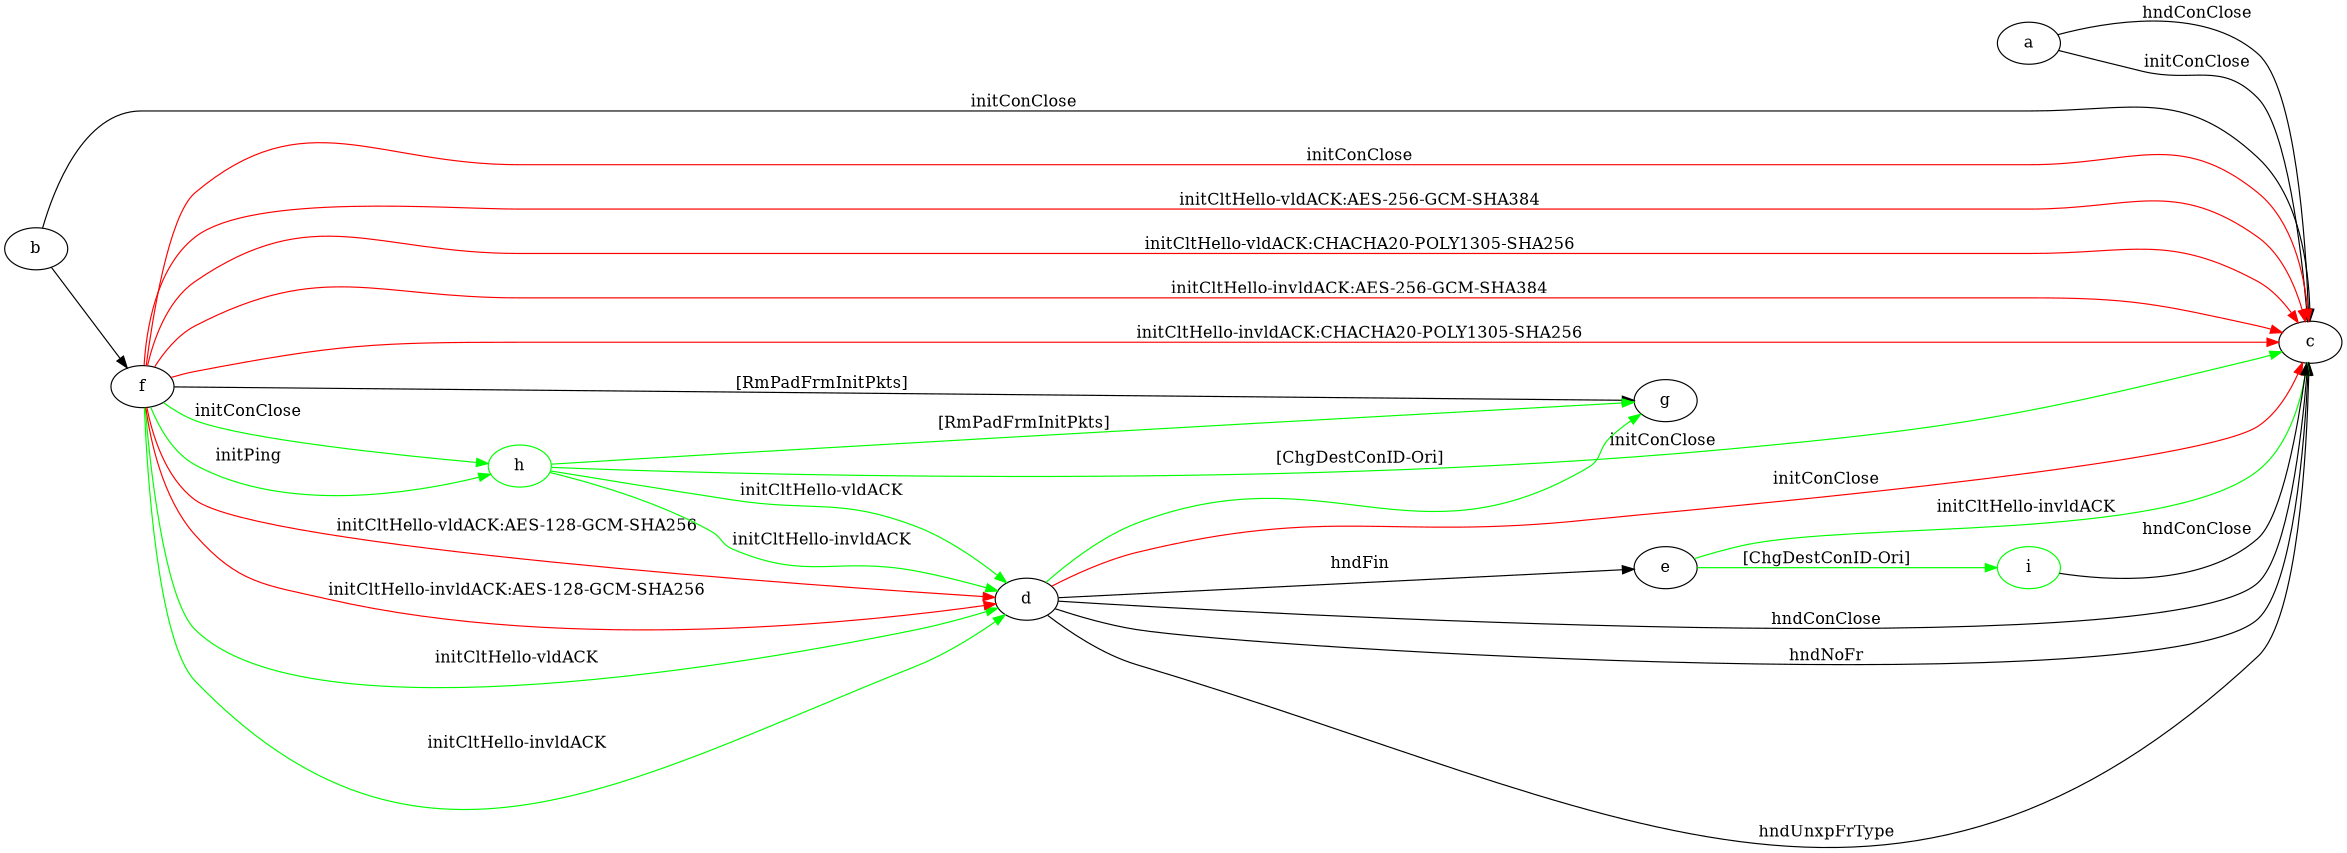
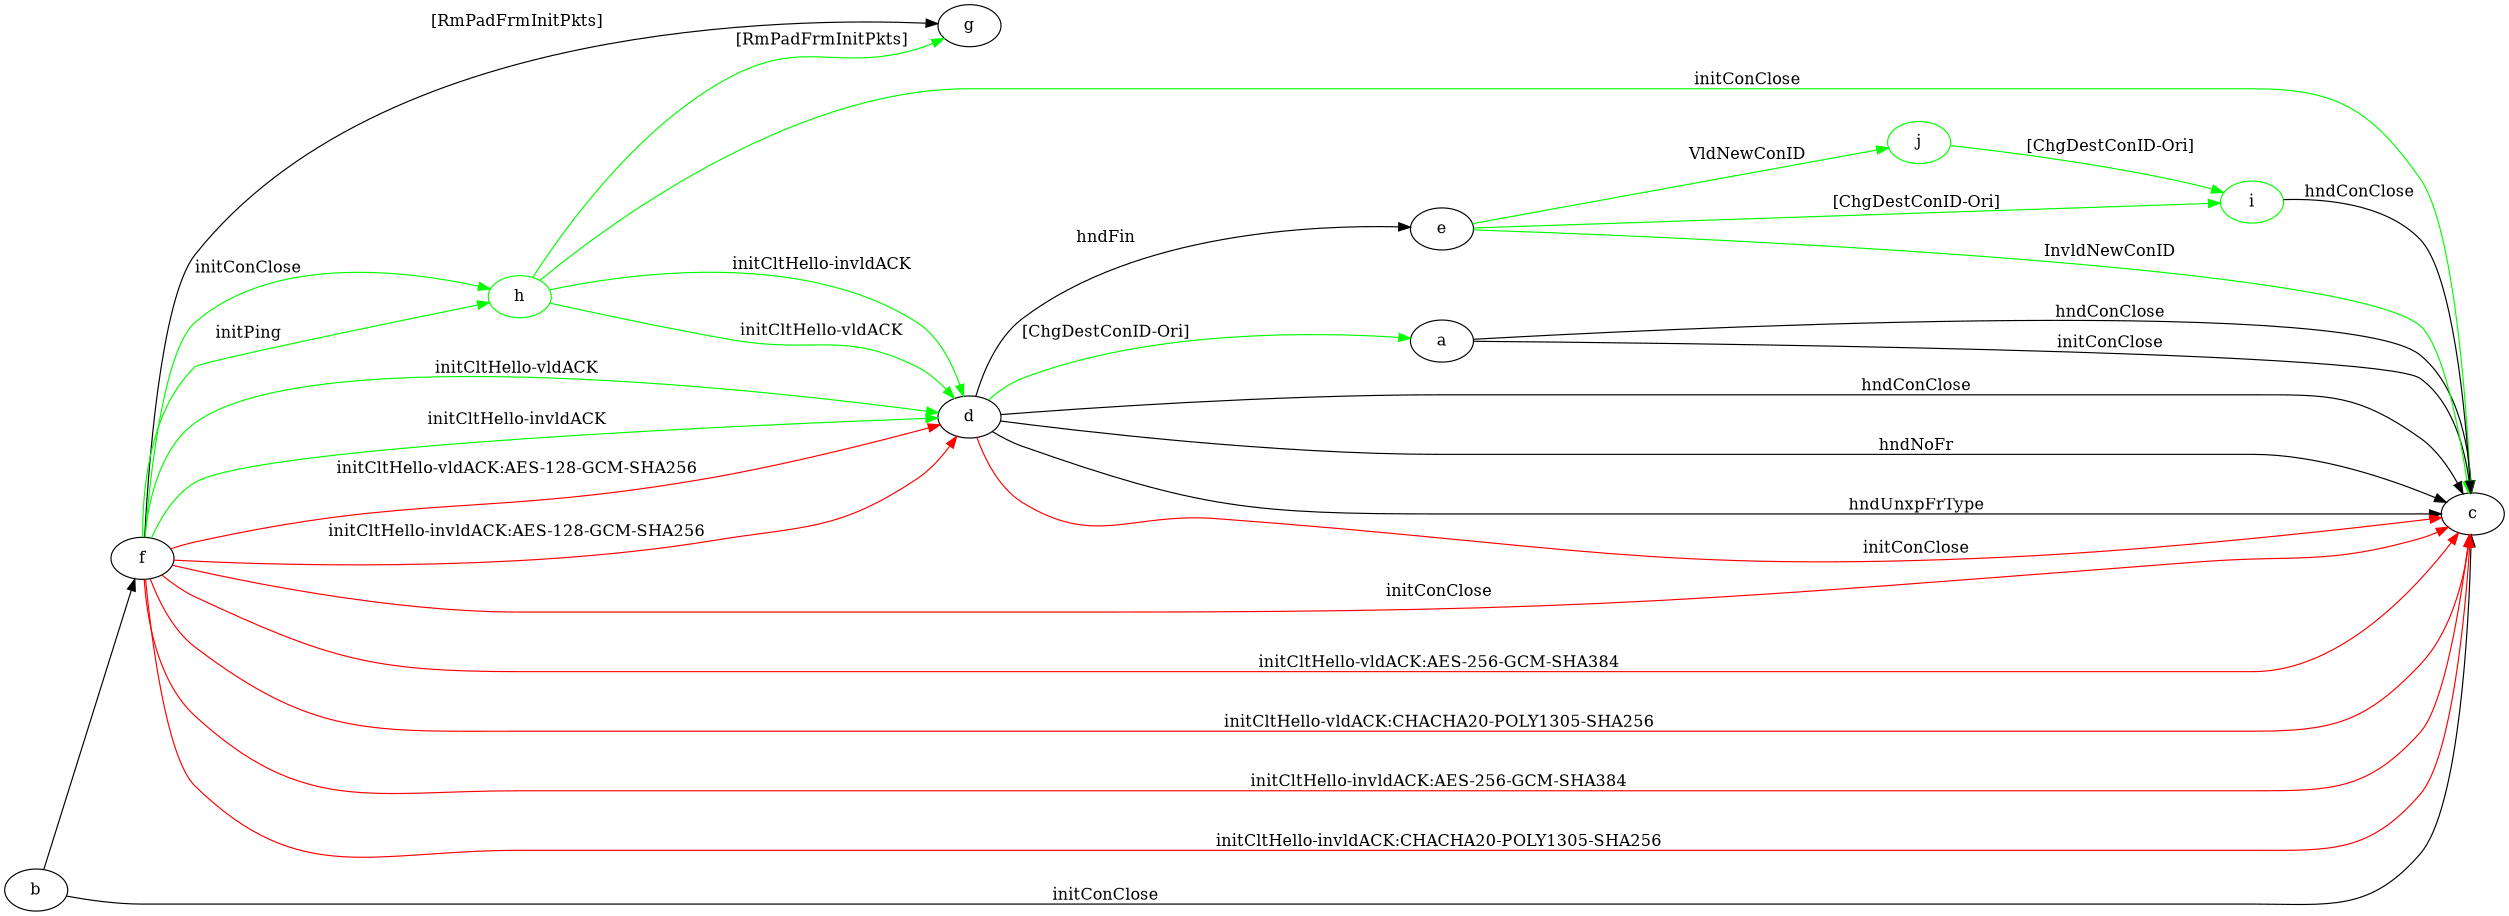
node "j": added
edge "d" -> "g": now "d" -> "a"
edge "e" -> "c": label "initCltHello-invldACK " -> "InvldNewConID "
